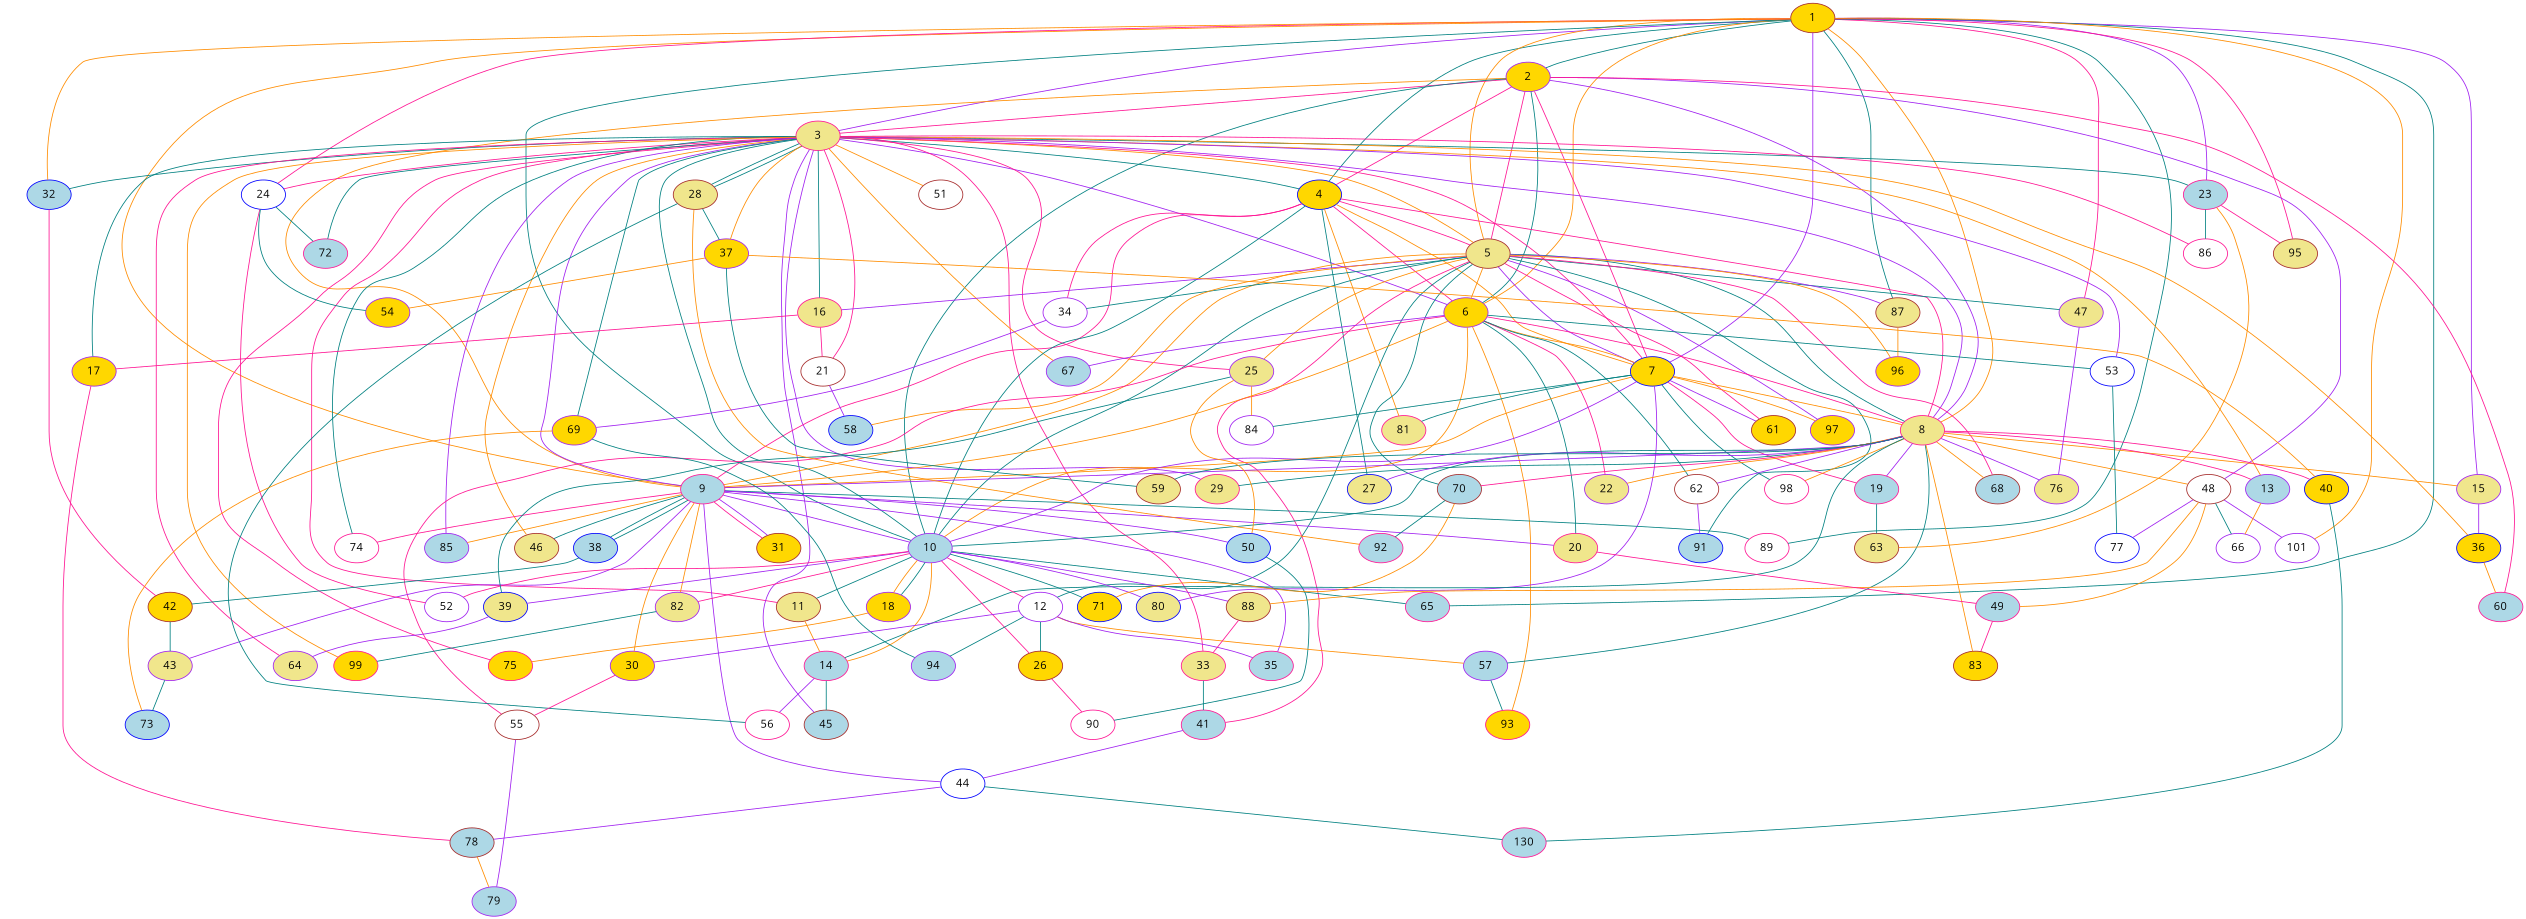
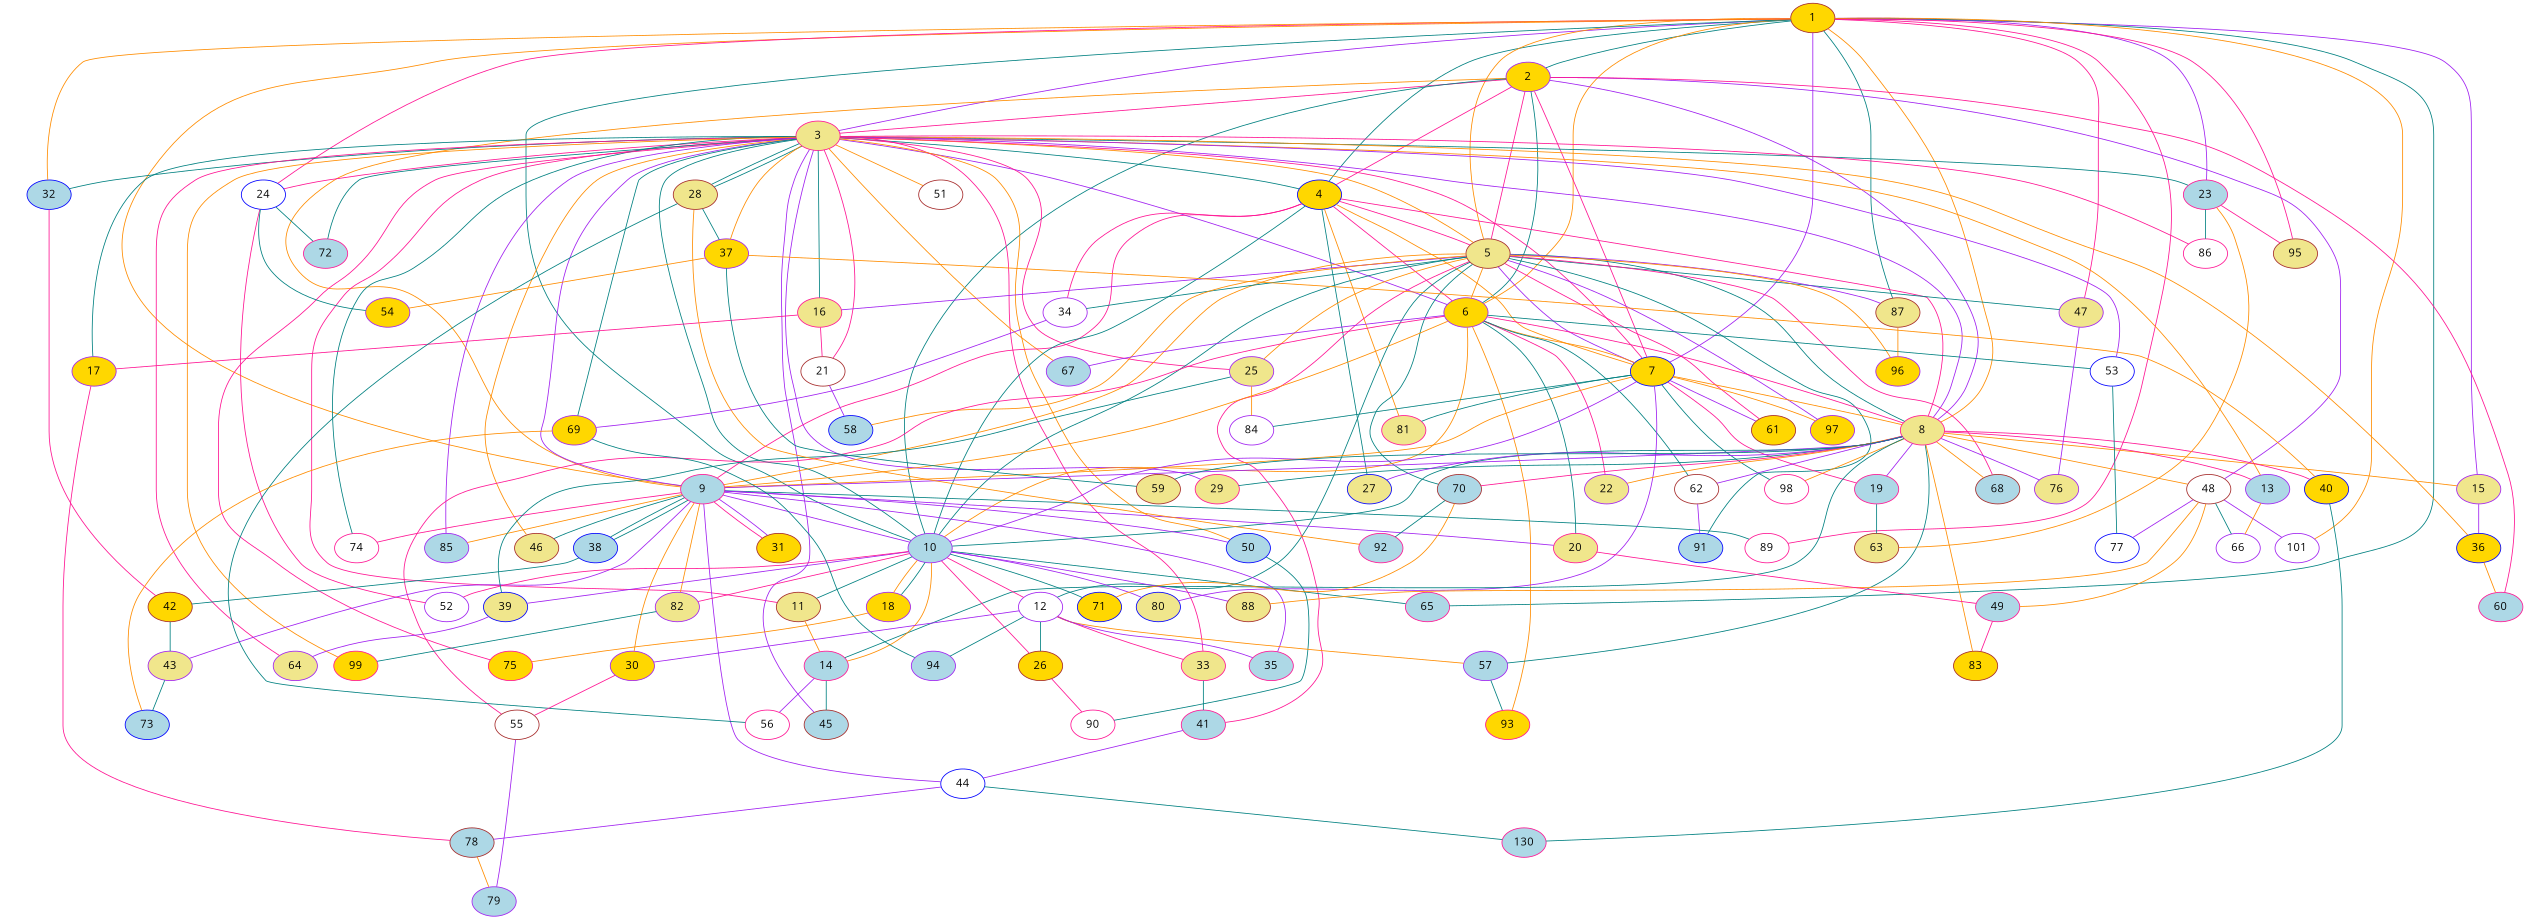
edge "1" -- "89": color teal -> deeppink
edge "25" -- "50": now "3" -- "50"
edge "88" -- "33": now "12" -- "33"
